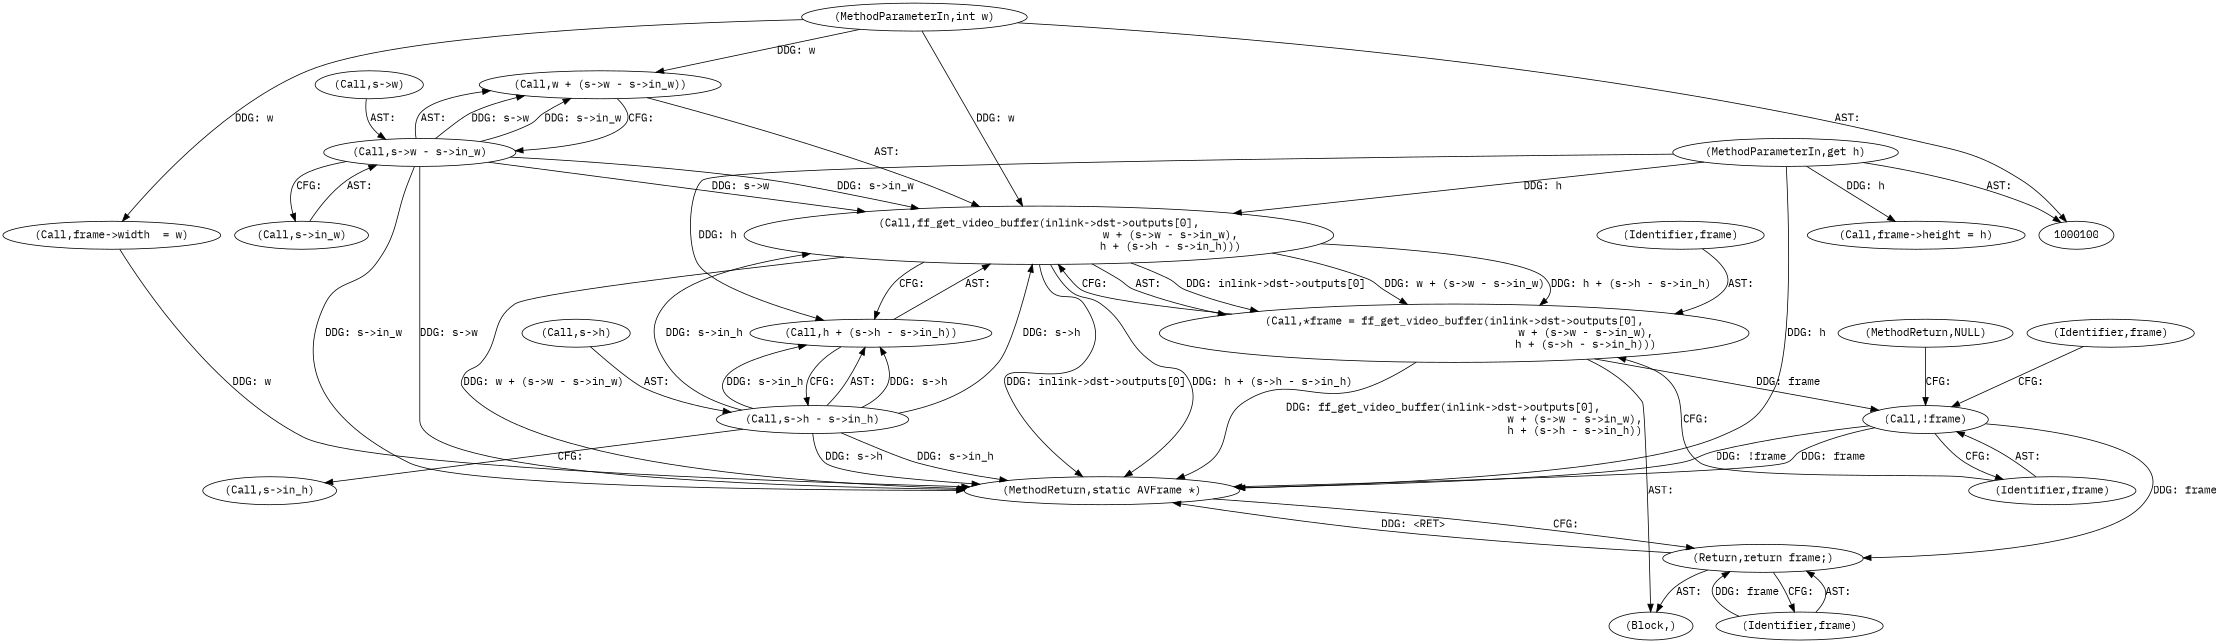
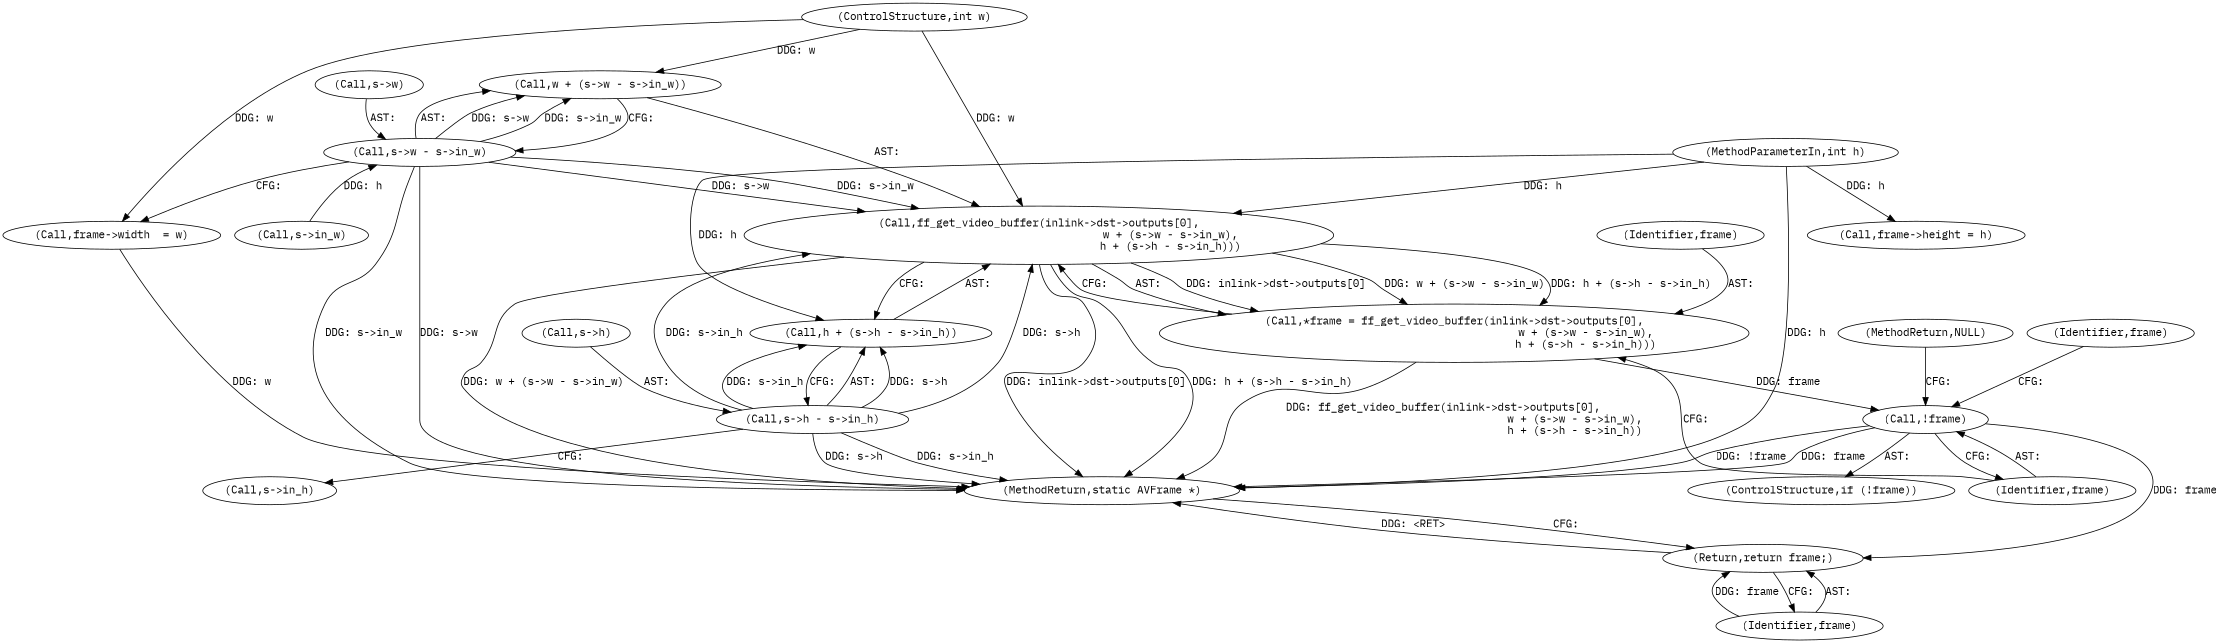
node "(MethodParameterIn,int w)": label "(MethodParameterIn,int w)" -> "(ControlStructure,int w)"
node "(MethodParameterIn,get h)": label "(MethodParameterIn,get h)" -> "(MethodParameterIn,int h)"
edge "(Call,s->w - s->in_w)" -> "(Call,s->in_w)": now "(Call,s->w - s->in_w)" -> "(Call,frame->width  = w)"
edge "(Call,s->in_w)" -> "(Call,s->w - s->in_w)": label "AST: " -> "DDG: h"
node "1000100": removed
node "(ControlStructure,if (!frame))": added
node "(Block,)": removed
